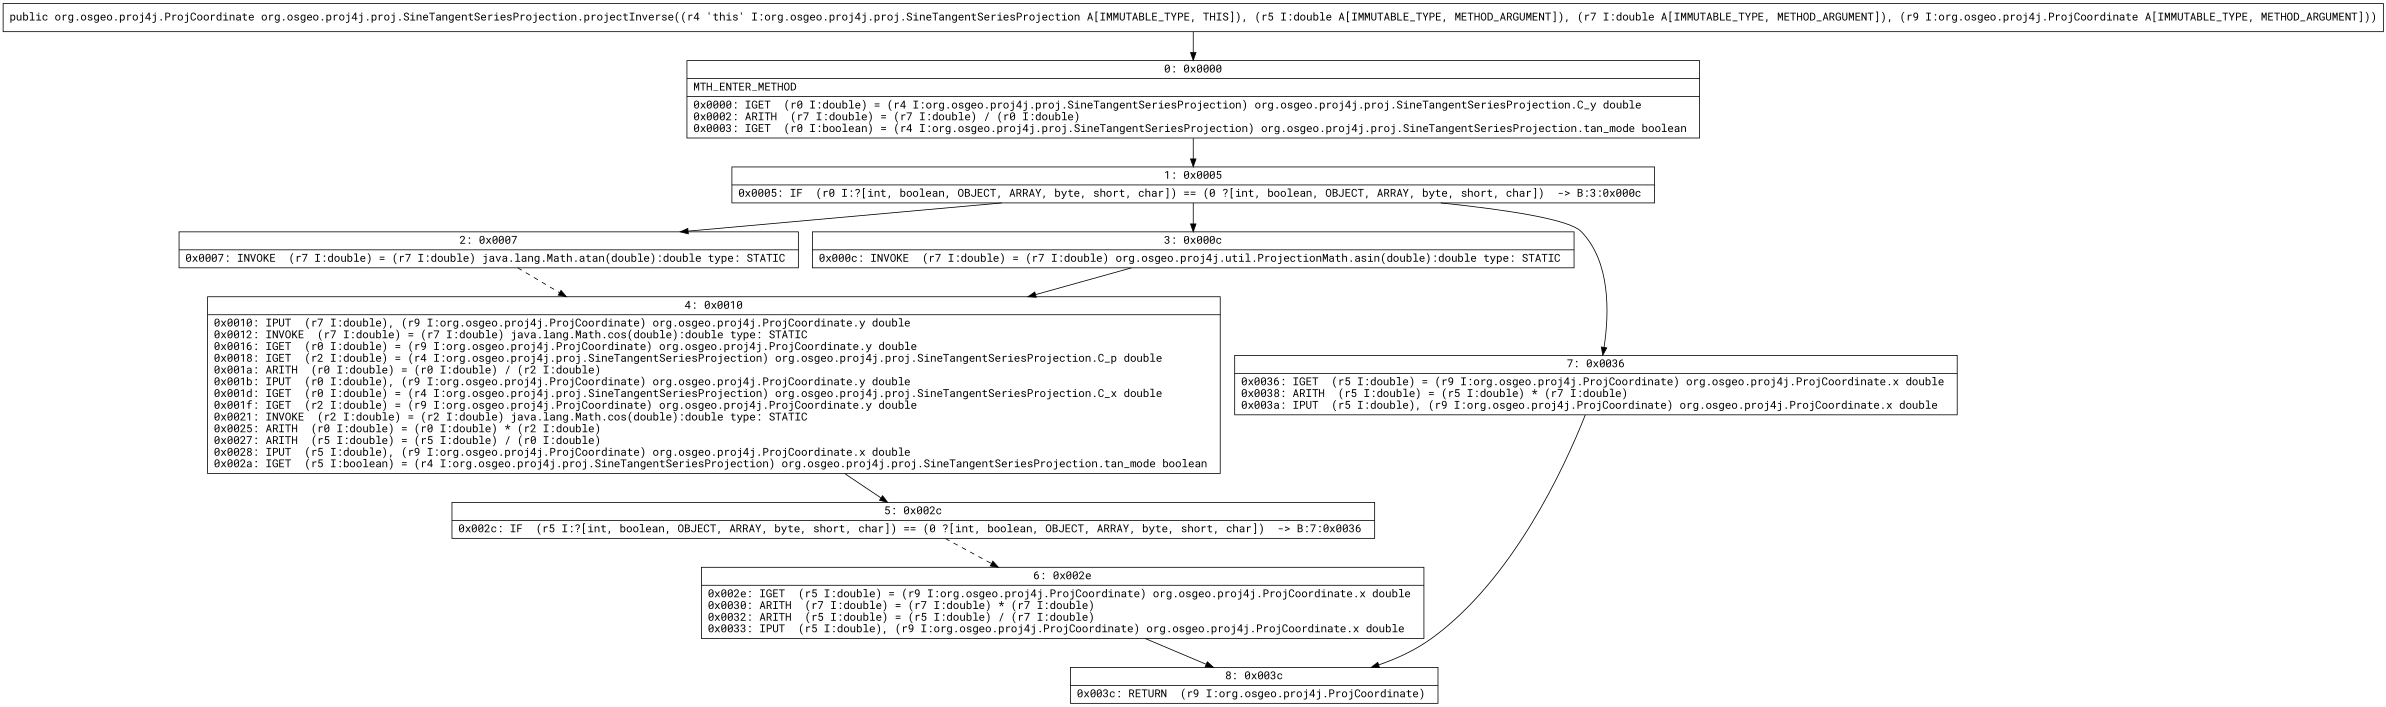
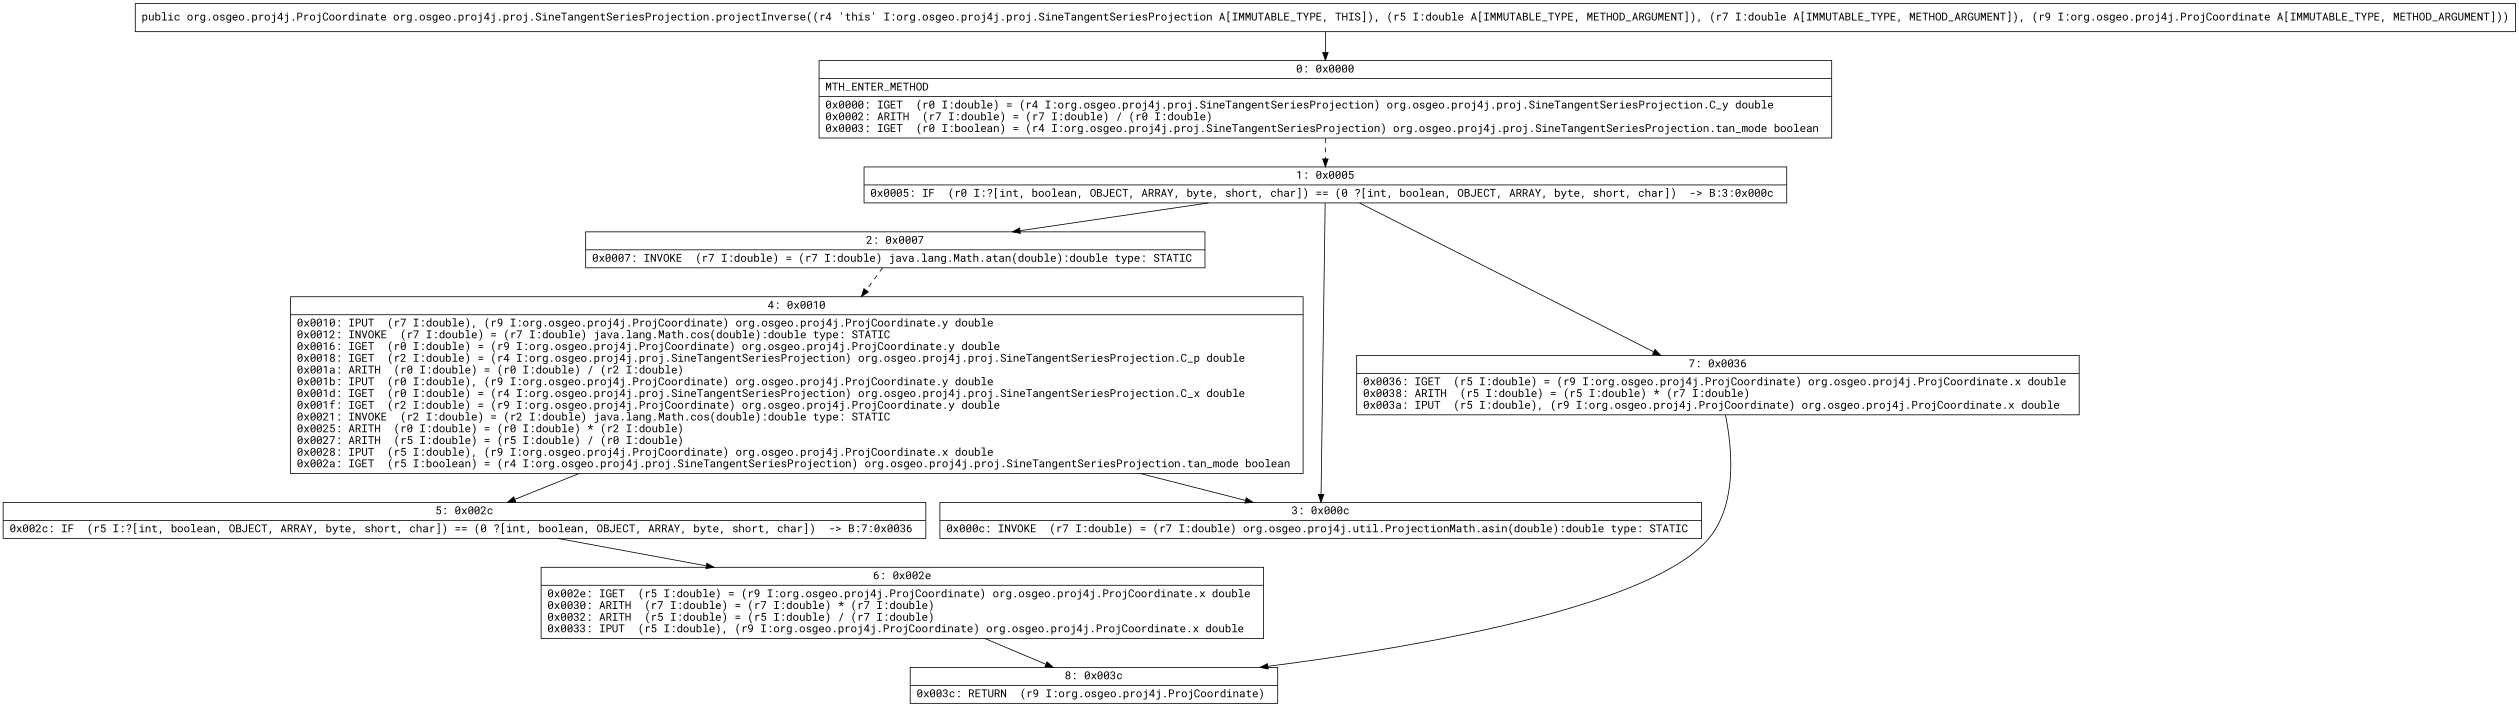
edge "0: 0x0000" -> "1: 0x0005": style solid -> dashed
edge "3: 0x000c" -> "4: 0x0010": reversed
edge "5: 0x002c" -> "6: 0x002e": style dashed -> solid
